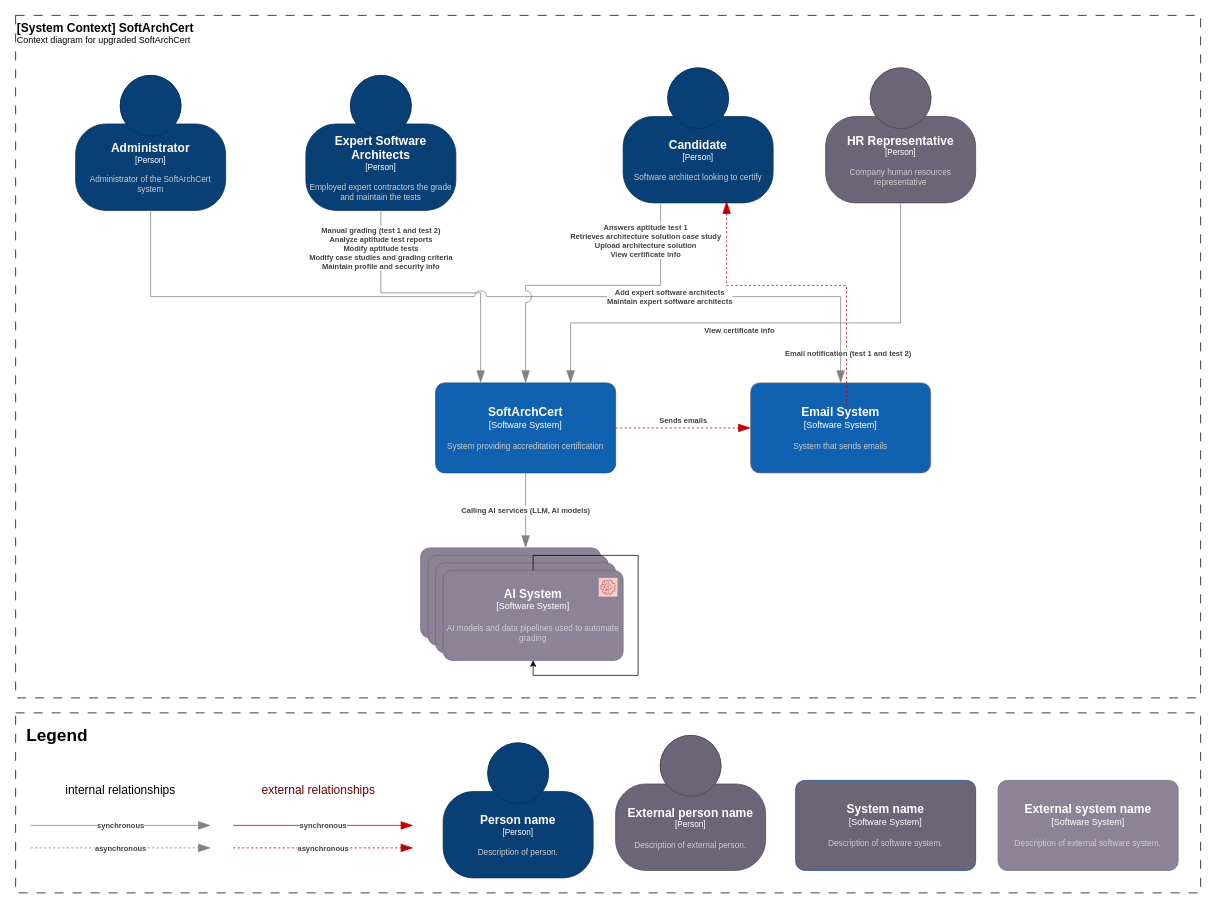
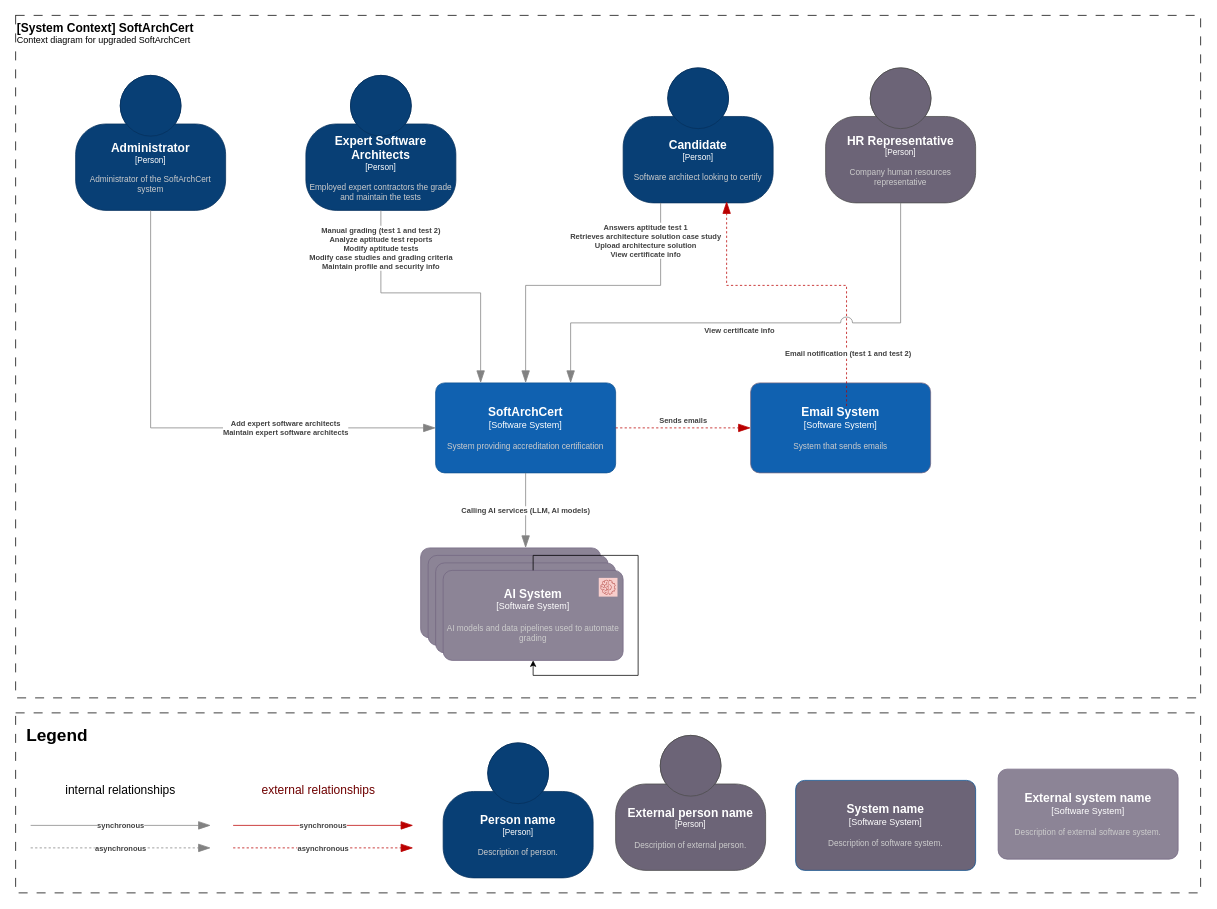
edge "Administrator [Person] Administrator of the SoftArchCert system" -> "Email System [Software System] System that sends emails": now "Administrator [Person] Administrator of the SoftArchCert system" -> "SoftArchCert [Software System] System providing accreditation certification"
node "External system name [Software System] Description of external software system.": moved (1088, 825) -> (1088, 814)
